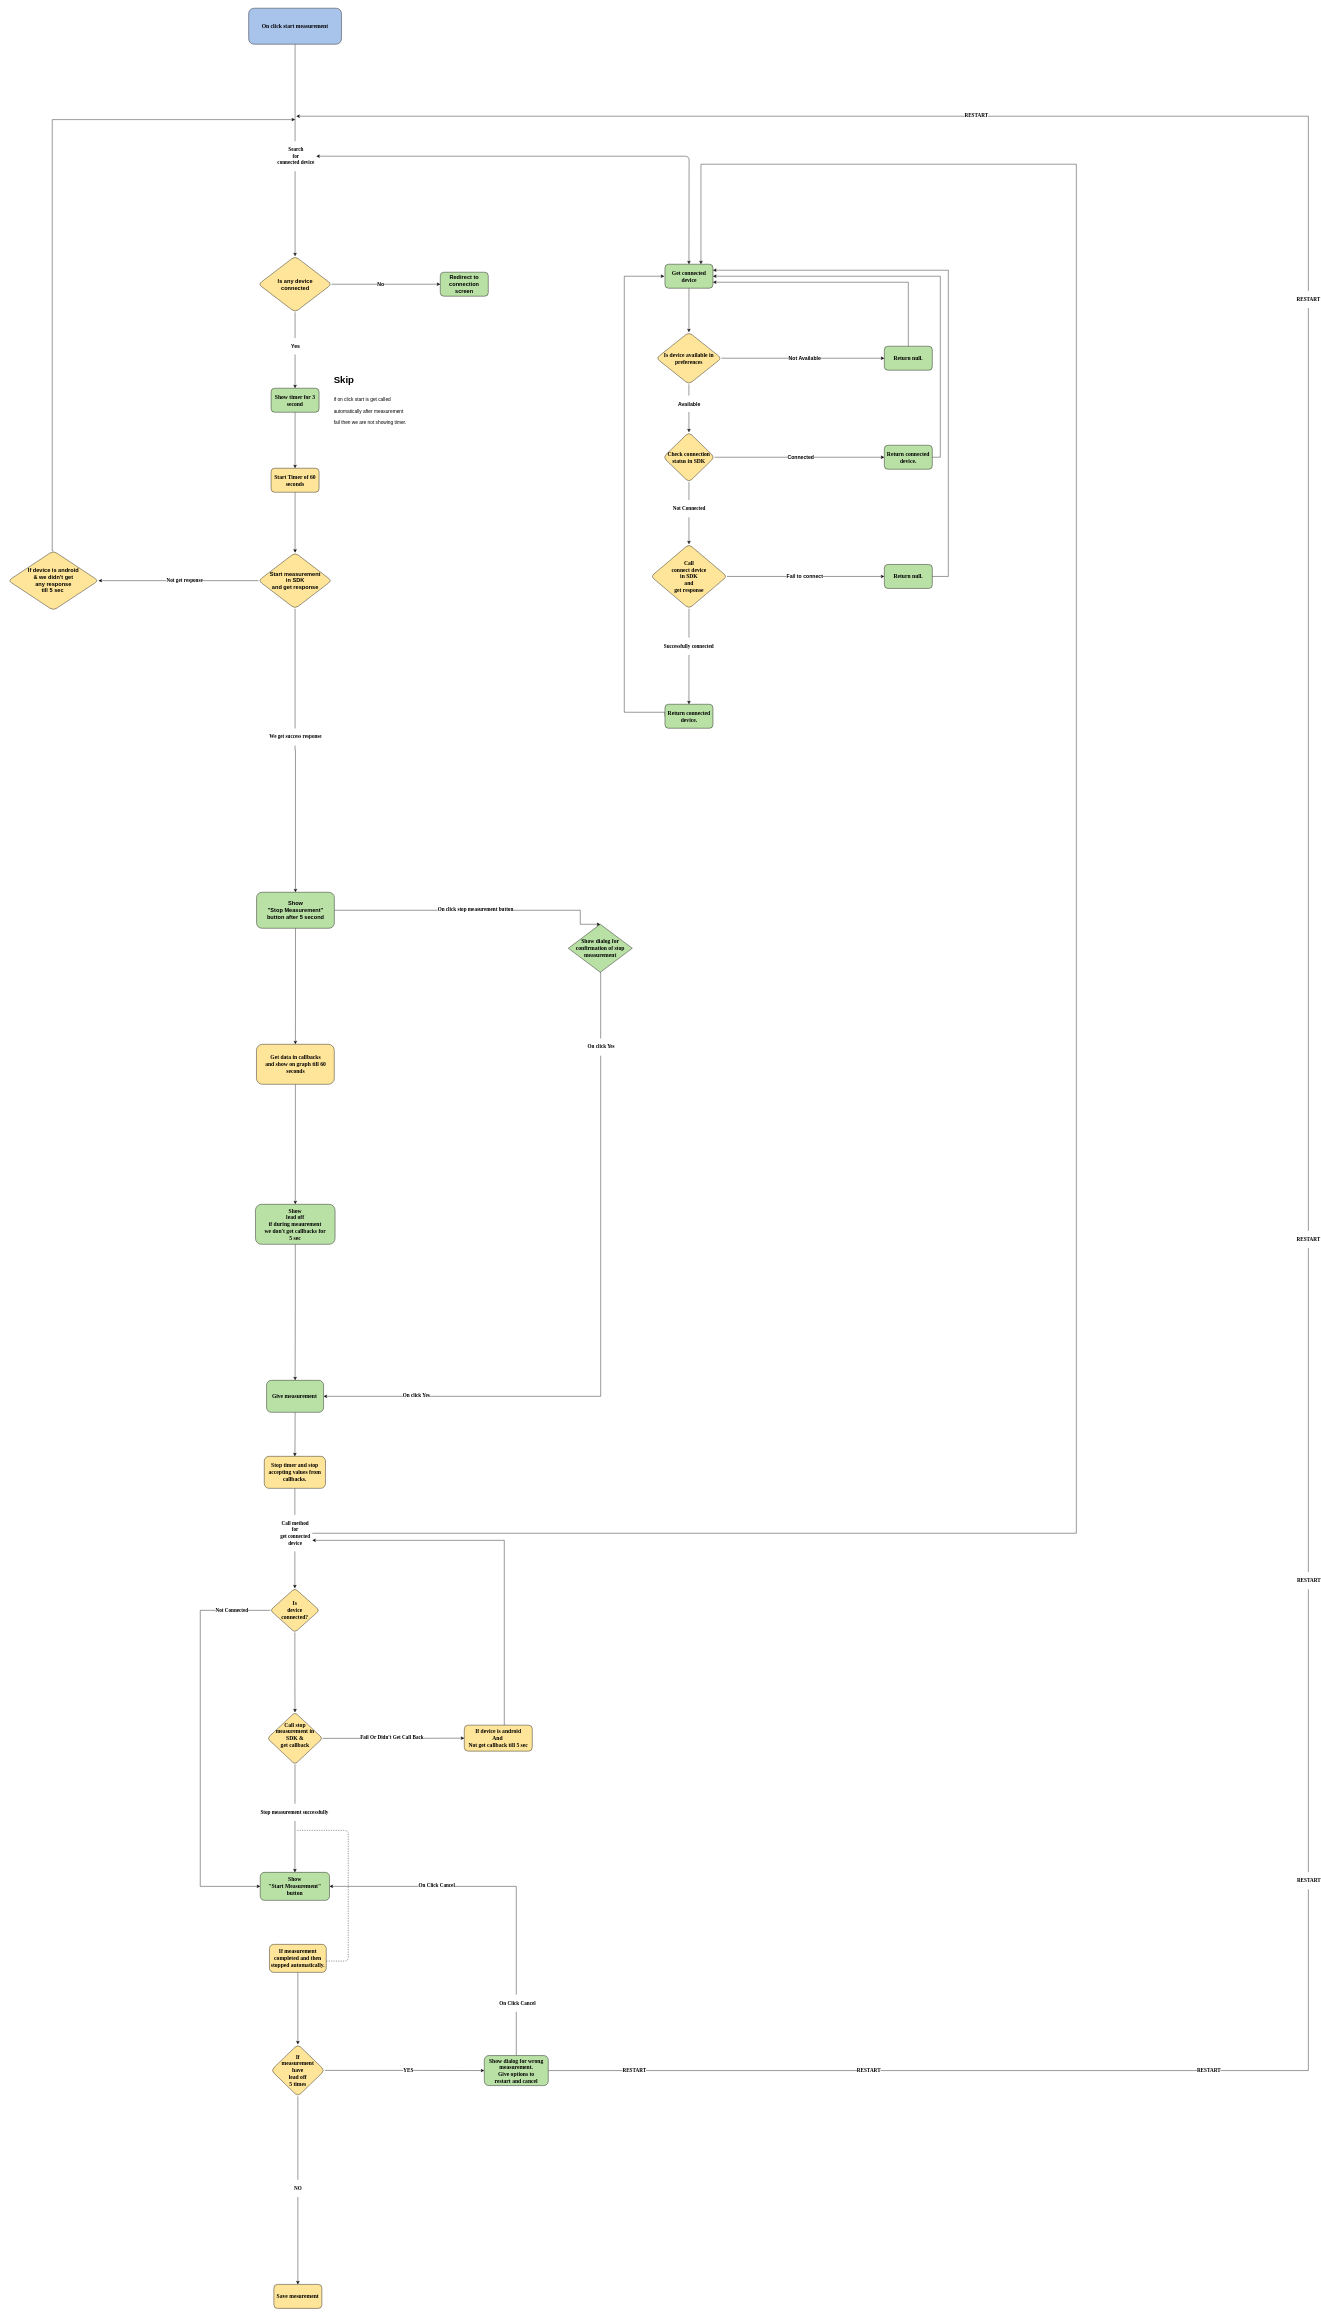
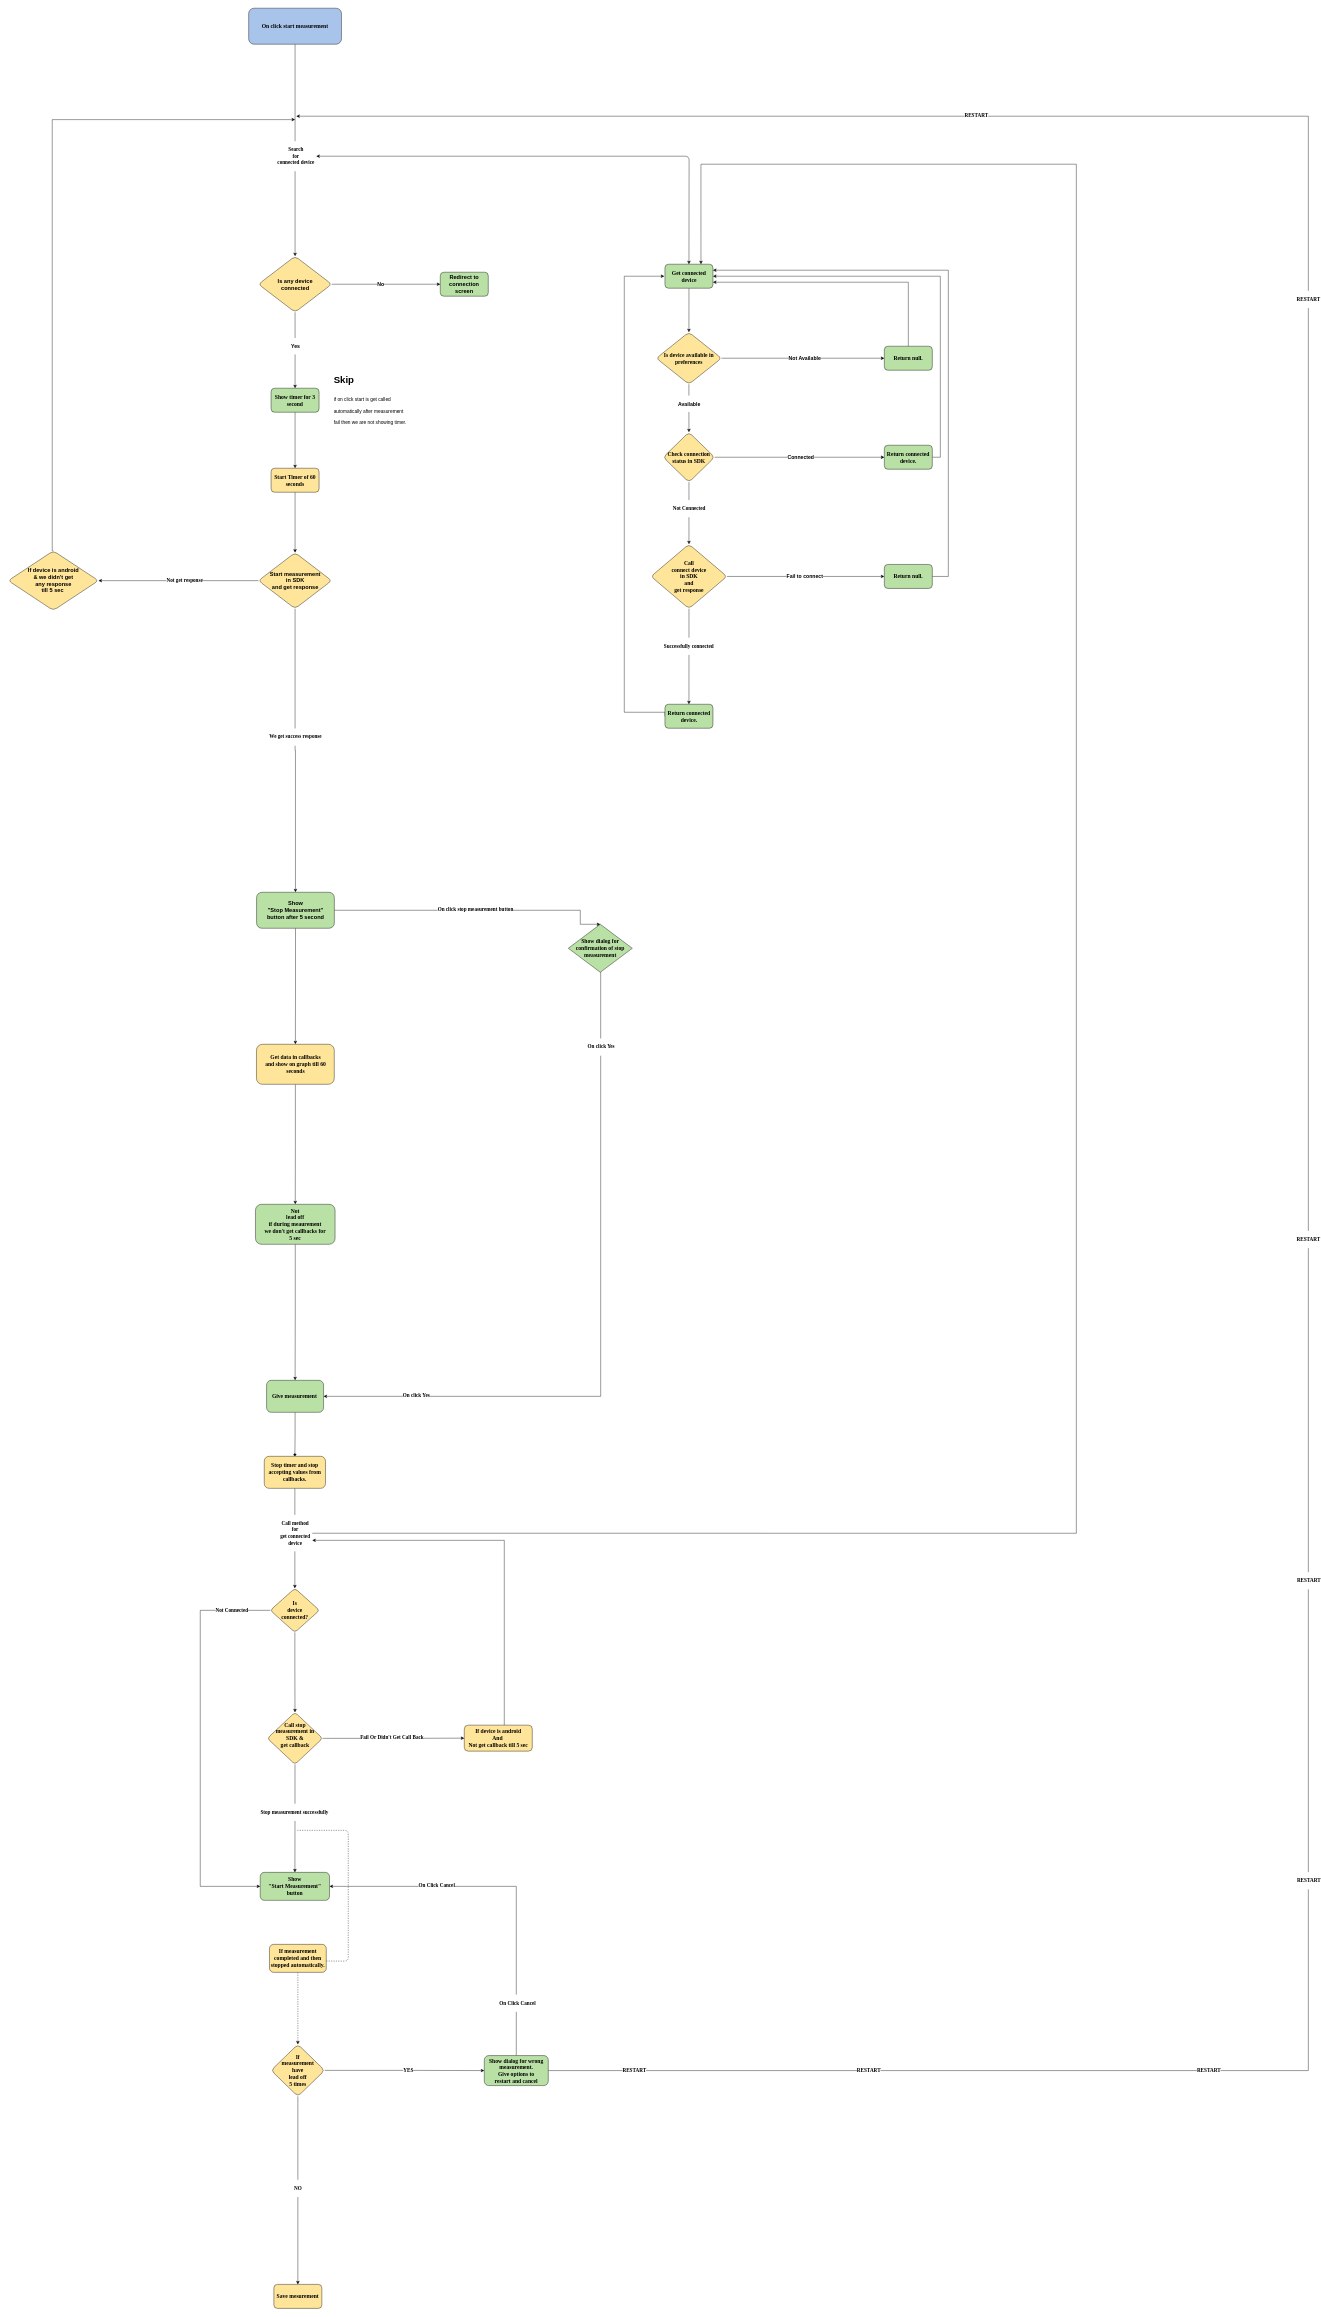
node "Show lead off if during meaurement we don't get callbacks for 5 sec": label "Show lead off if during meaurement we don't get callbacks for 5 sec" -> "Not lead off if during meaurement we don't get callbacks for 5 sec"
edge "Give measurement" -> "Stop timer and stop accepting values from callbacks.": arrowhead classic -> diamond
edge "If measurement completed and then stopped automatically." -> "If measurement have lead off 5 times": style solid -> dashed
